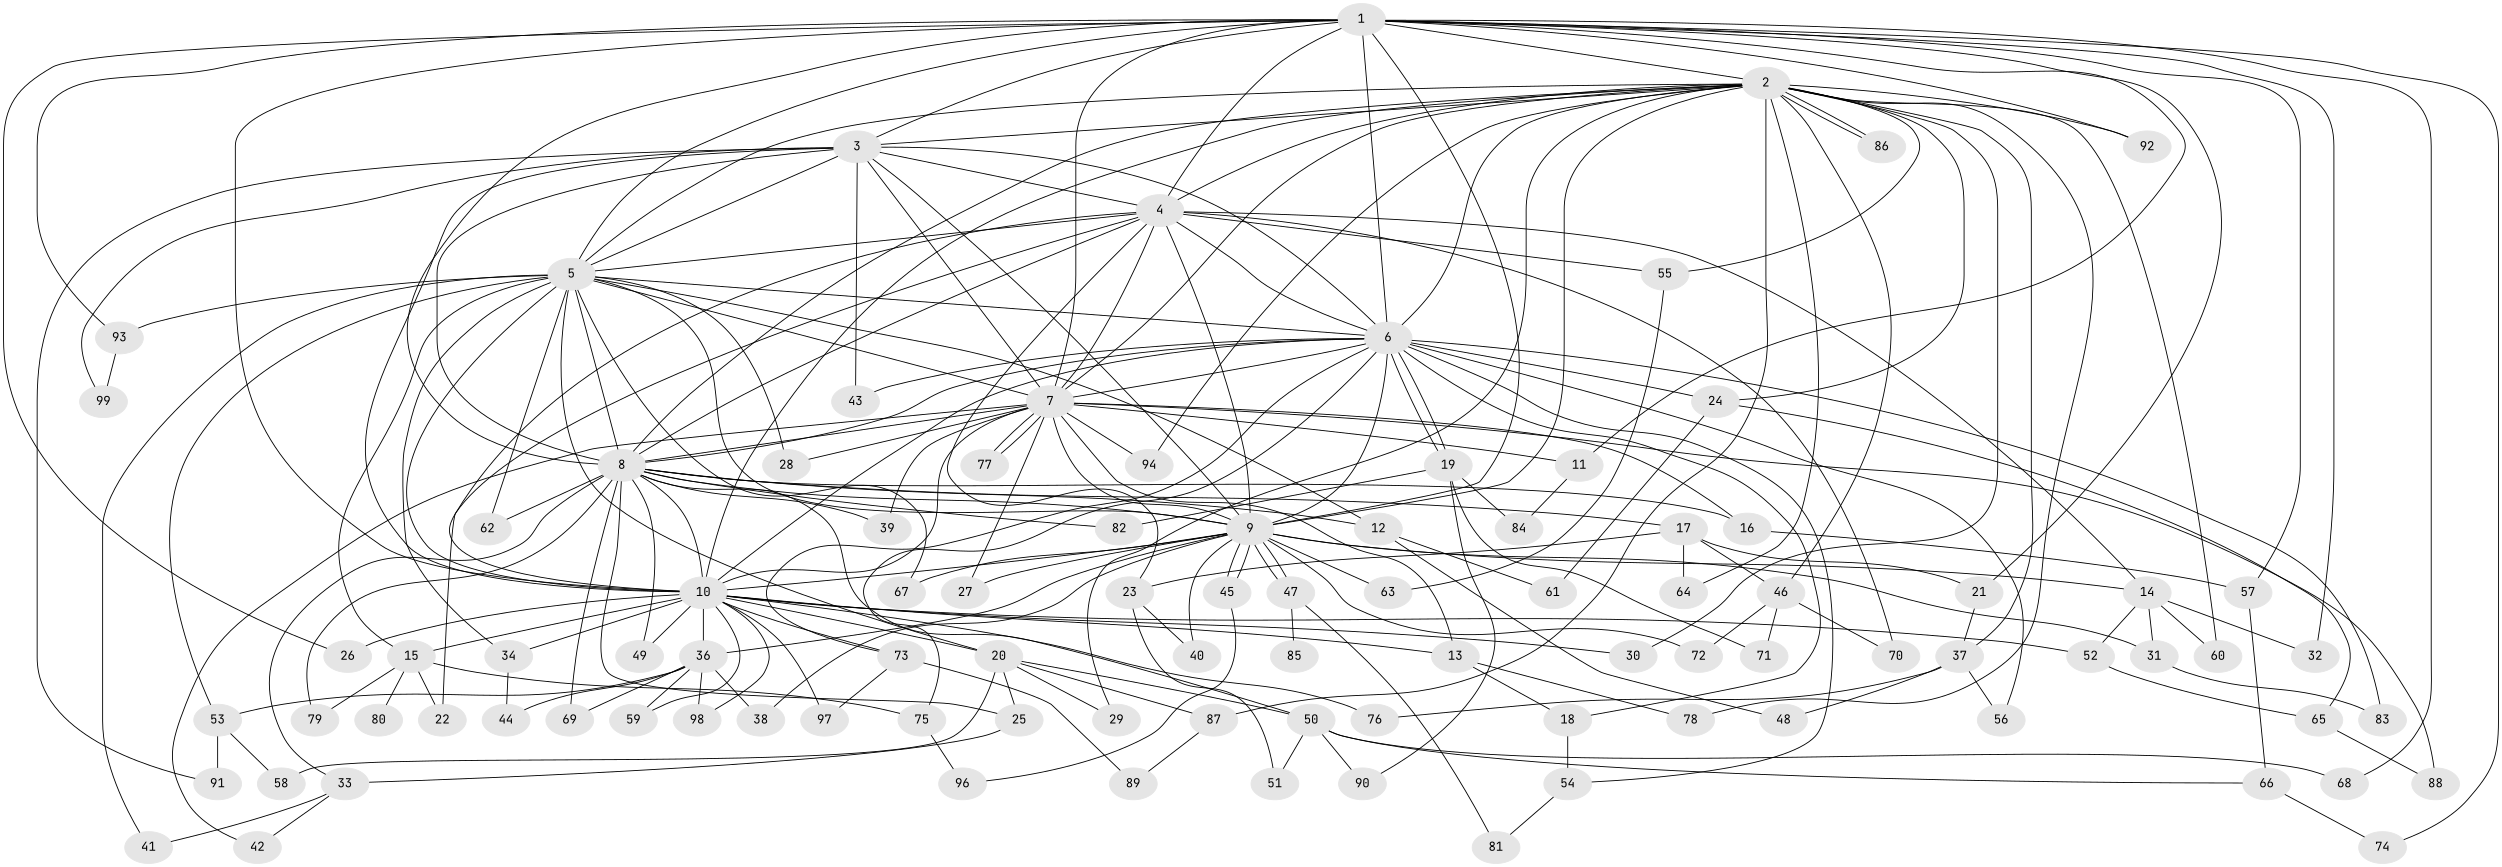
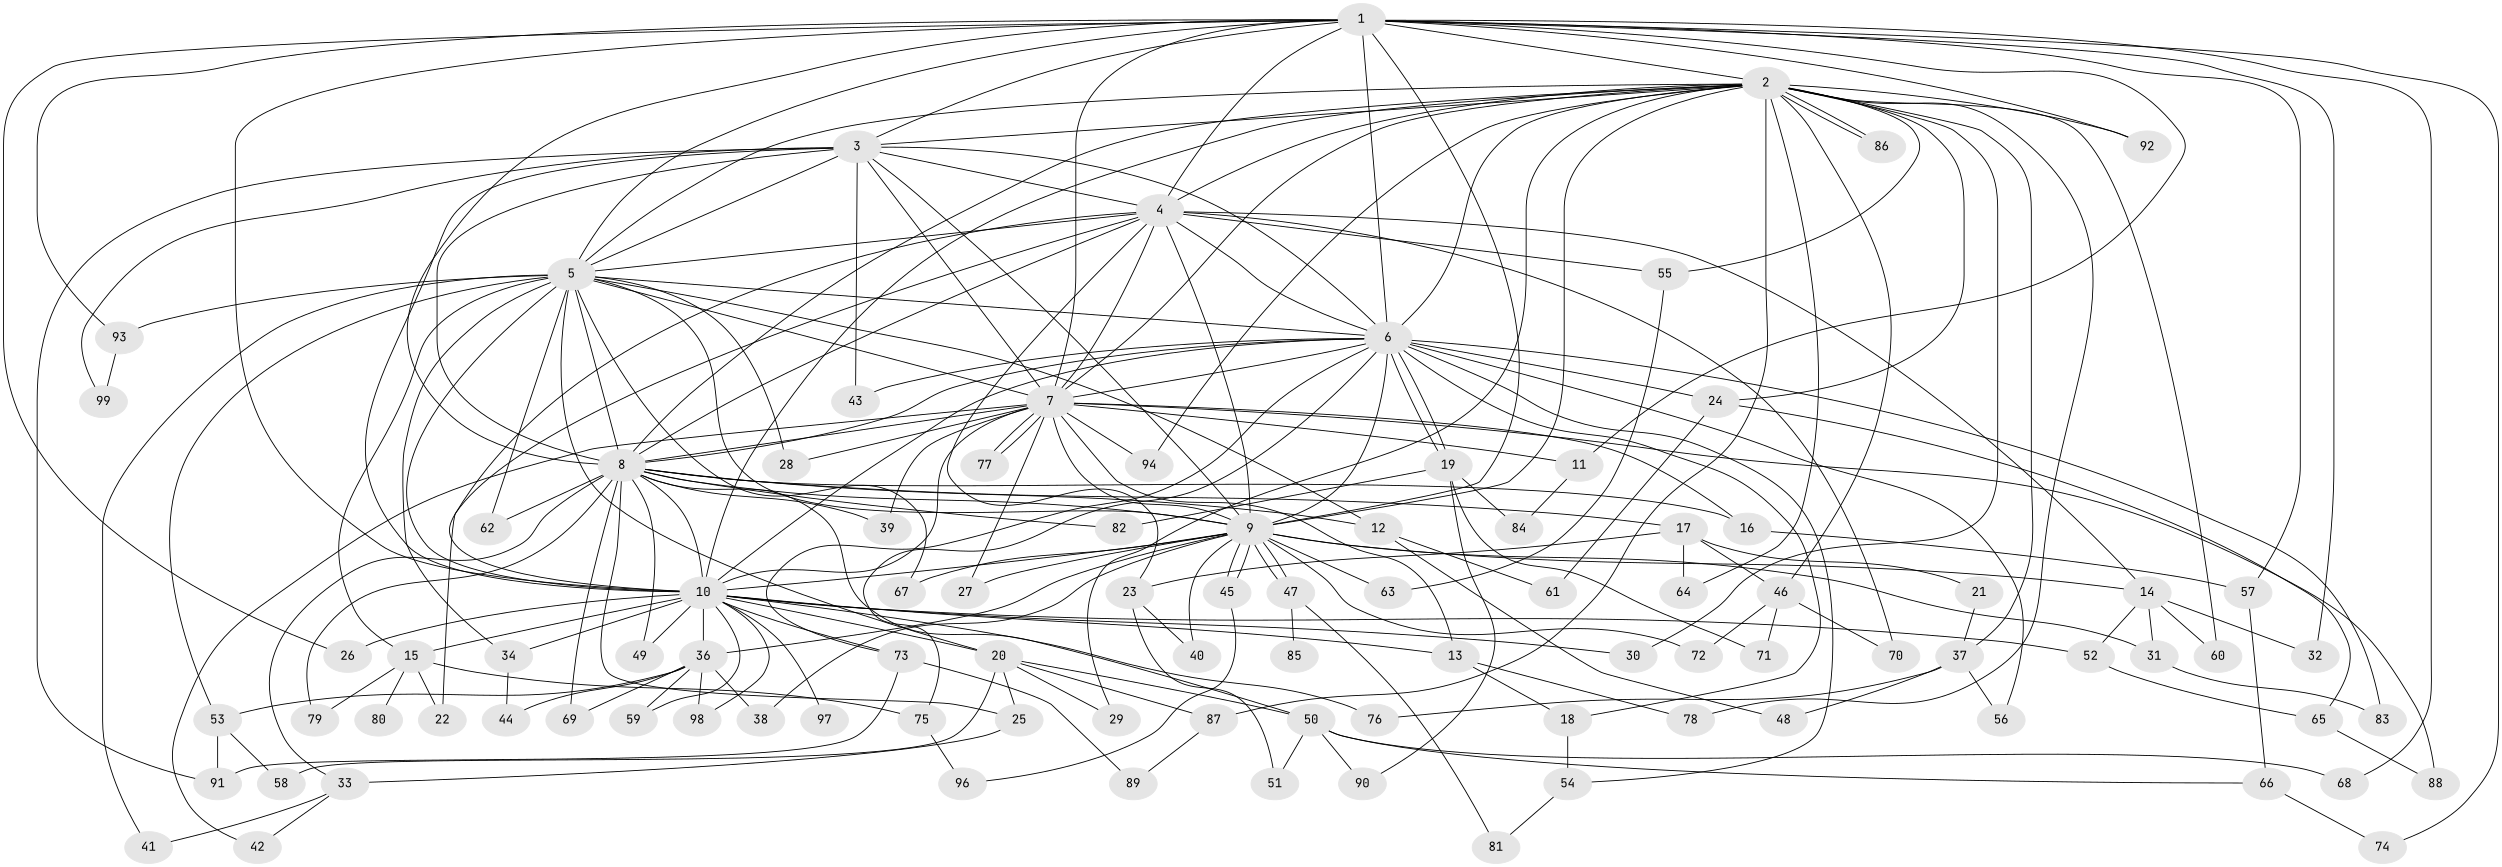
edge "1" -- "21": removed
edge "73" -- "97": now "73" -- "91"
